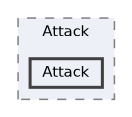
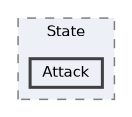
cluster "Attack": label "Attack" -> "State"
